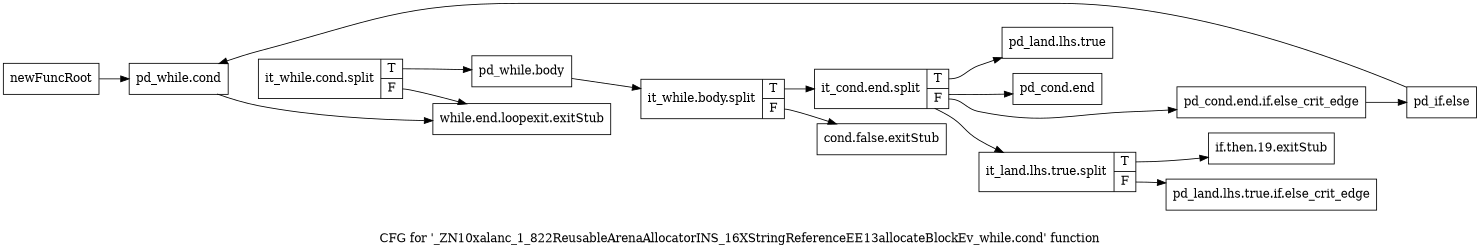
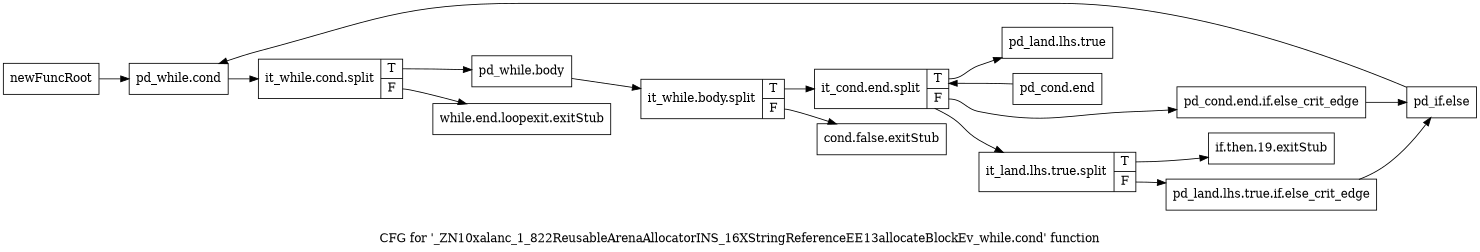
edge "it_cond.end.split" -> "pd_cond.end": reversed
edge "pd_while.cond" -> "while.end.loopexit.exitStub": now "pd_while.cond" -> "it_while.cond.split"
edge "pd_land.lhs.true.if.else_crit_edge" -> "pd_if.else": added
